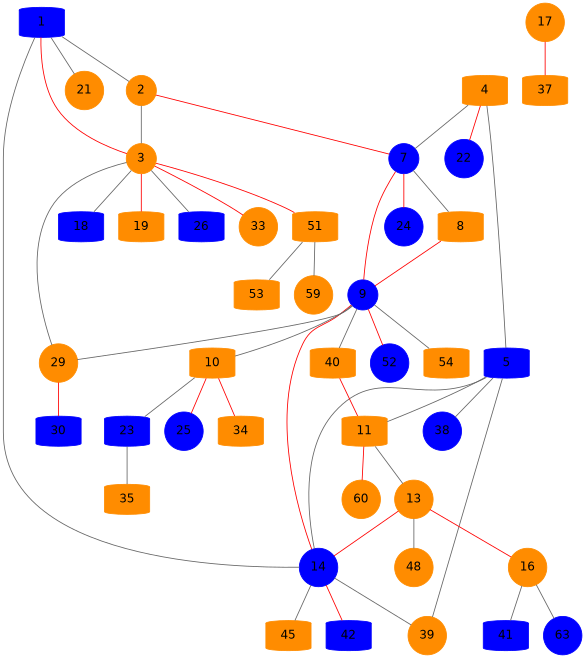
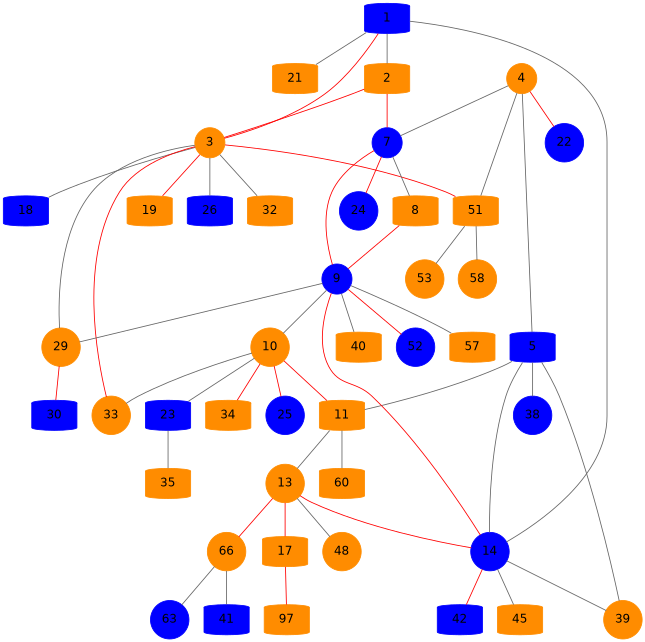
node "17": shape circle -> cylinder
node "21": shape circle -> cylinder
node "2": shape circle -> cylinder
node "4": shape cylinder -> circle
node "37": label "37" -> "97"
edge "2" -- "3": color gray40 -> red
edge "4" -- "51": added
node "32": added
node "53": shape cylinder -> circle
node "59": label "59" -> "58"
node "10": shape cylinder -> circle
node "54": label "54" -> "57"
edge "10" -- "33": added
edge "40" -- "11": now "10" -- "11"
edge "11" -- "60": color red -> gray40
node "60": shape circle -> cylinder
edge "13" -- "17": added
node "16": label "16" -> "66"
